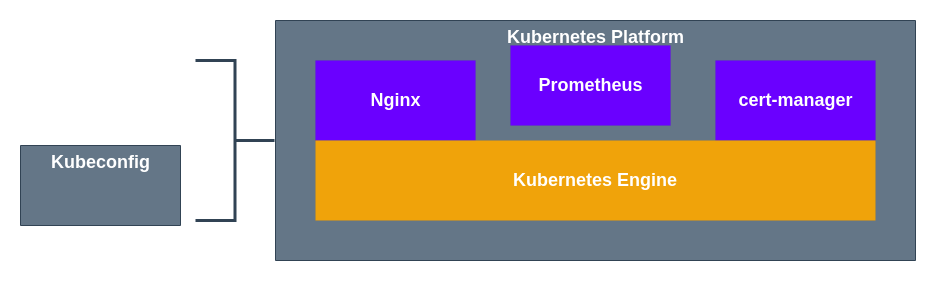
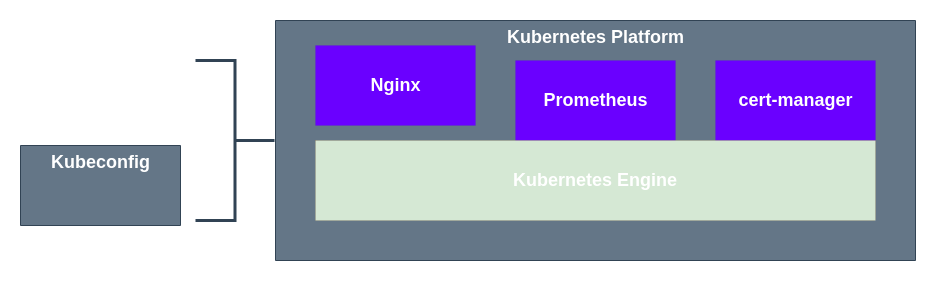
node "Prometheus": moved (591, 86) -> (596, 101)
node "Nginx": moved (396, 101) -> (396, 86)
node "Kubernetes Engine": fillcolor #f0a30a -> #d5e8d4
